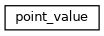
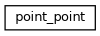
node "point_value": label "point_value" -> "point_point"
